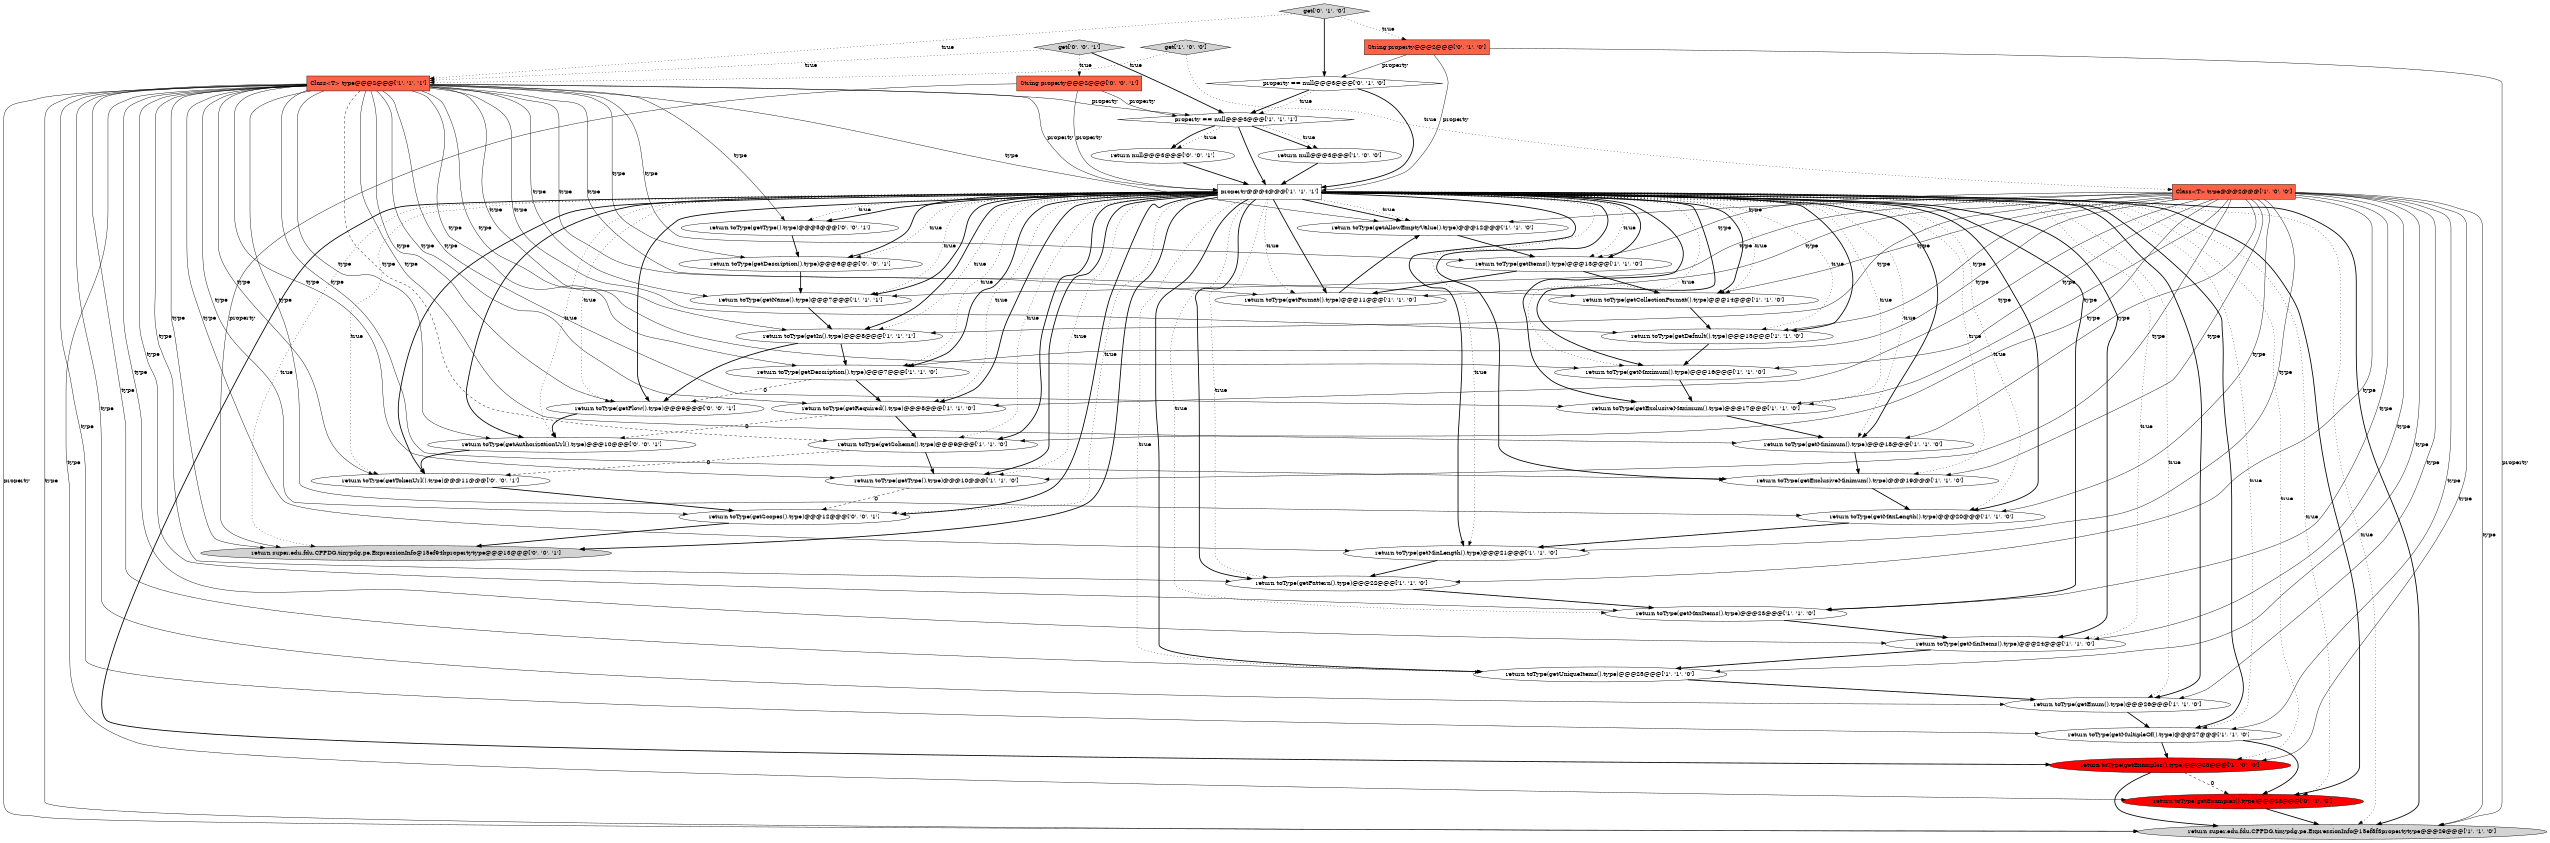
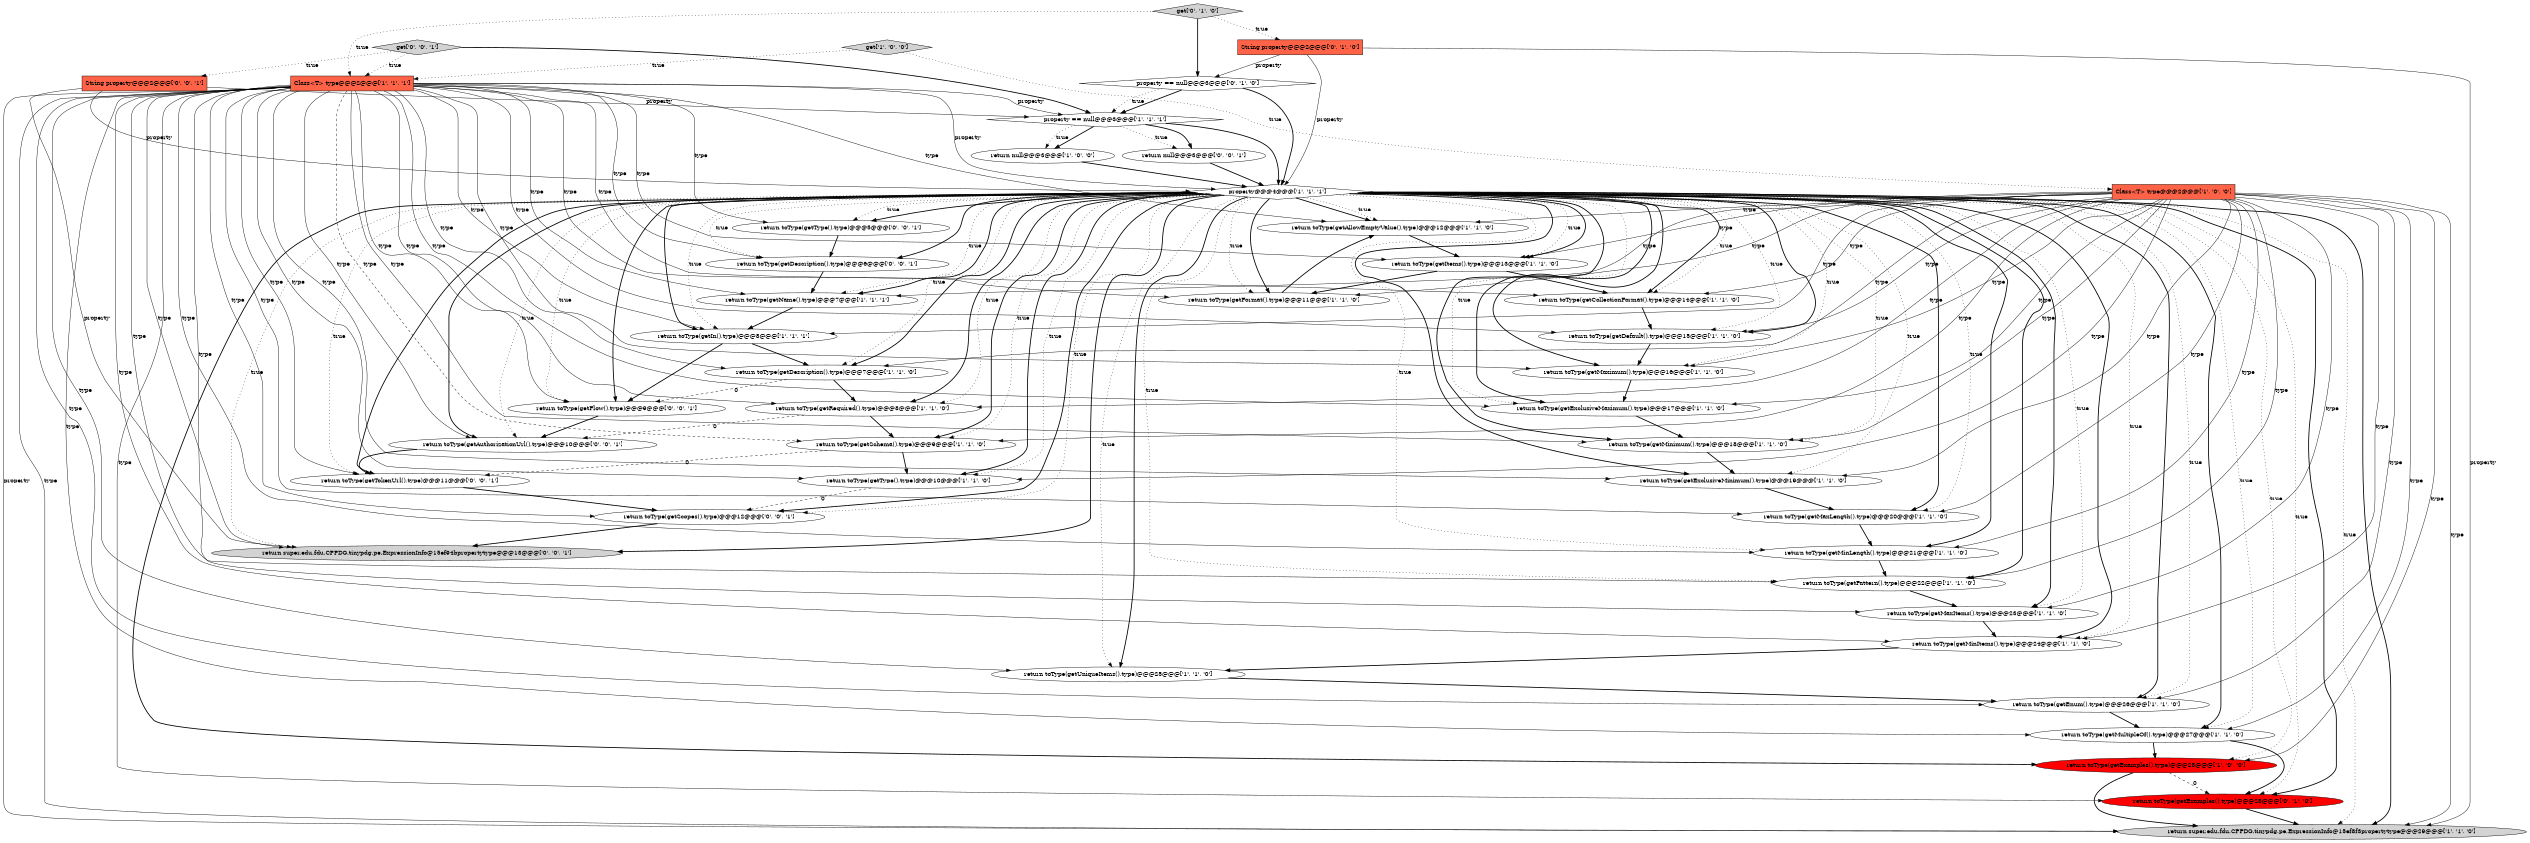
node "property@@@4@@@['1', '1', '1']": shape box -> diamond
edge "Class<T> type@@@2@@@['1', '0', '0']" -> "return toType(getUniqueItems(),type)@@@25@@@['1', '1', '0']": removed, label "type"
